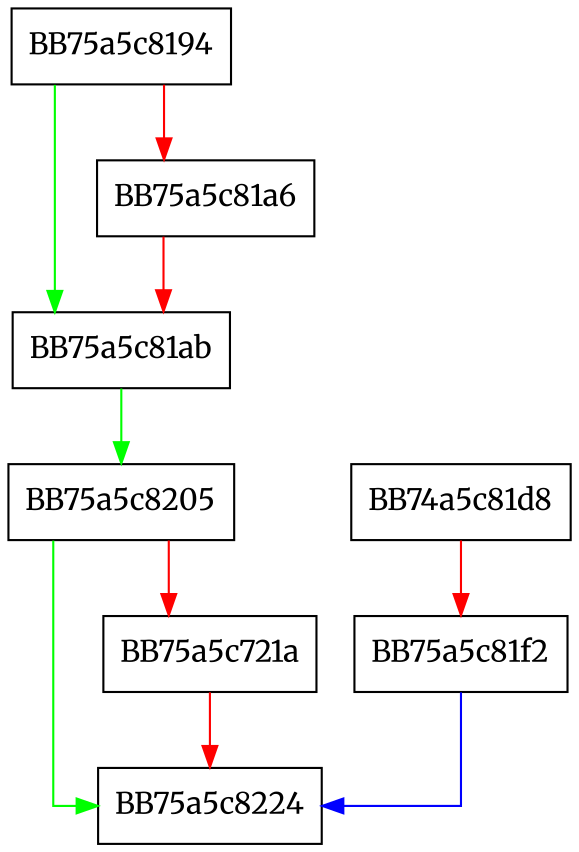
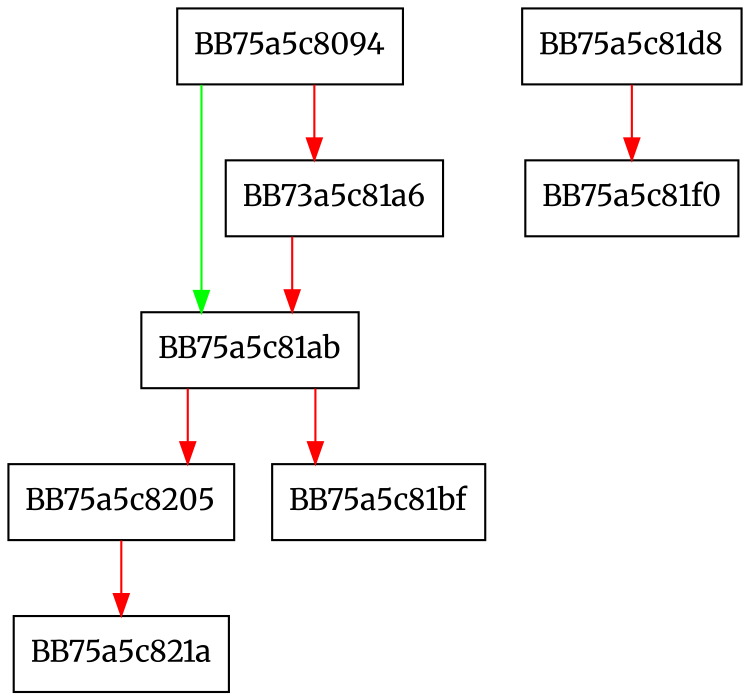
node "BB75a5c8194": label "BB75a5c8194" -> "BB75a5c8094"
node "BB75a5c81a6": label "BB75a5c81a6" -> "BB73a5c81a6"
edge "BB75a5c81ab" -> "BB75a5c8205": color green -> red
node "BB75a5c81bf": added
node "BB74a5c81d8": label "BB74a5c81d8" -> "BB75a5c81d8"
node "BB75a5c721a": label "BB75a5c721a" -> "BB75a5c821a"
node "BB75a5c81f2": label "BB75a5c81f2" -> "BB75a5c81f0"
node "BB75a5c8224": removed
